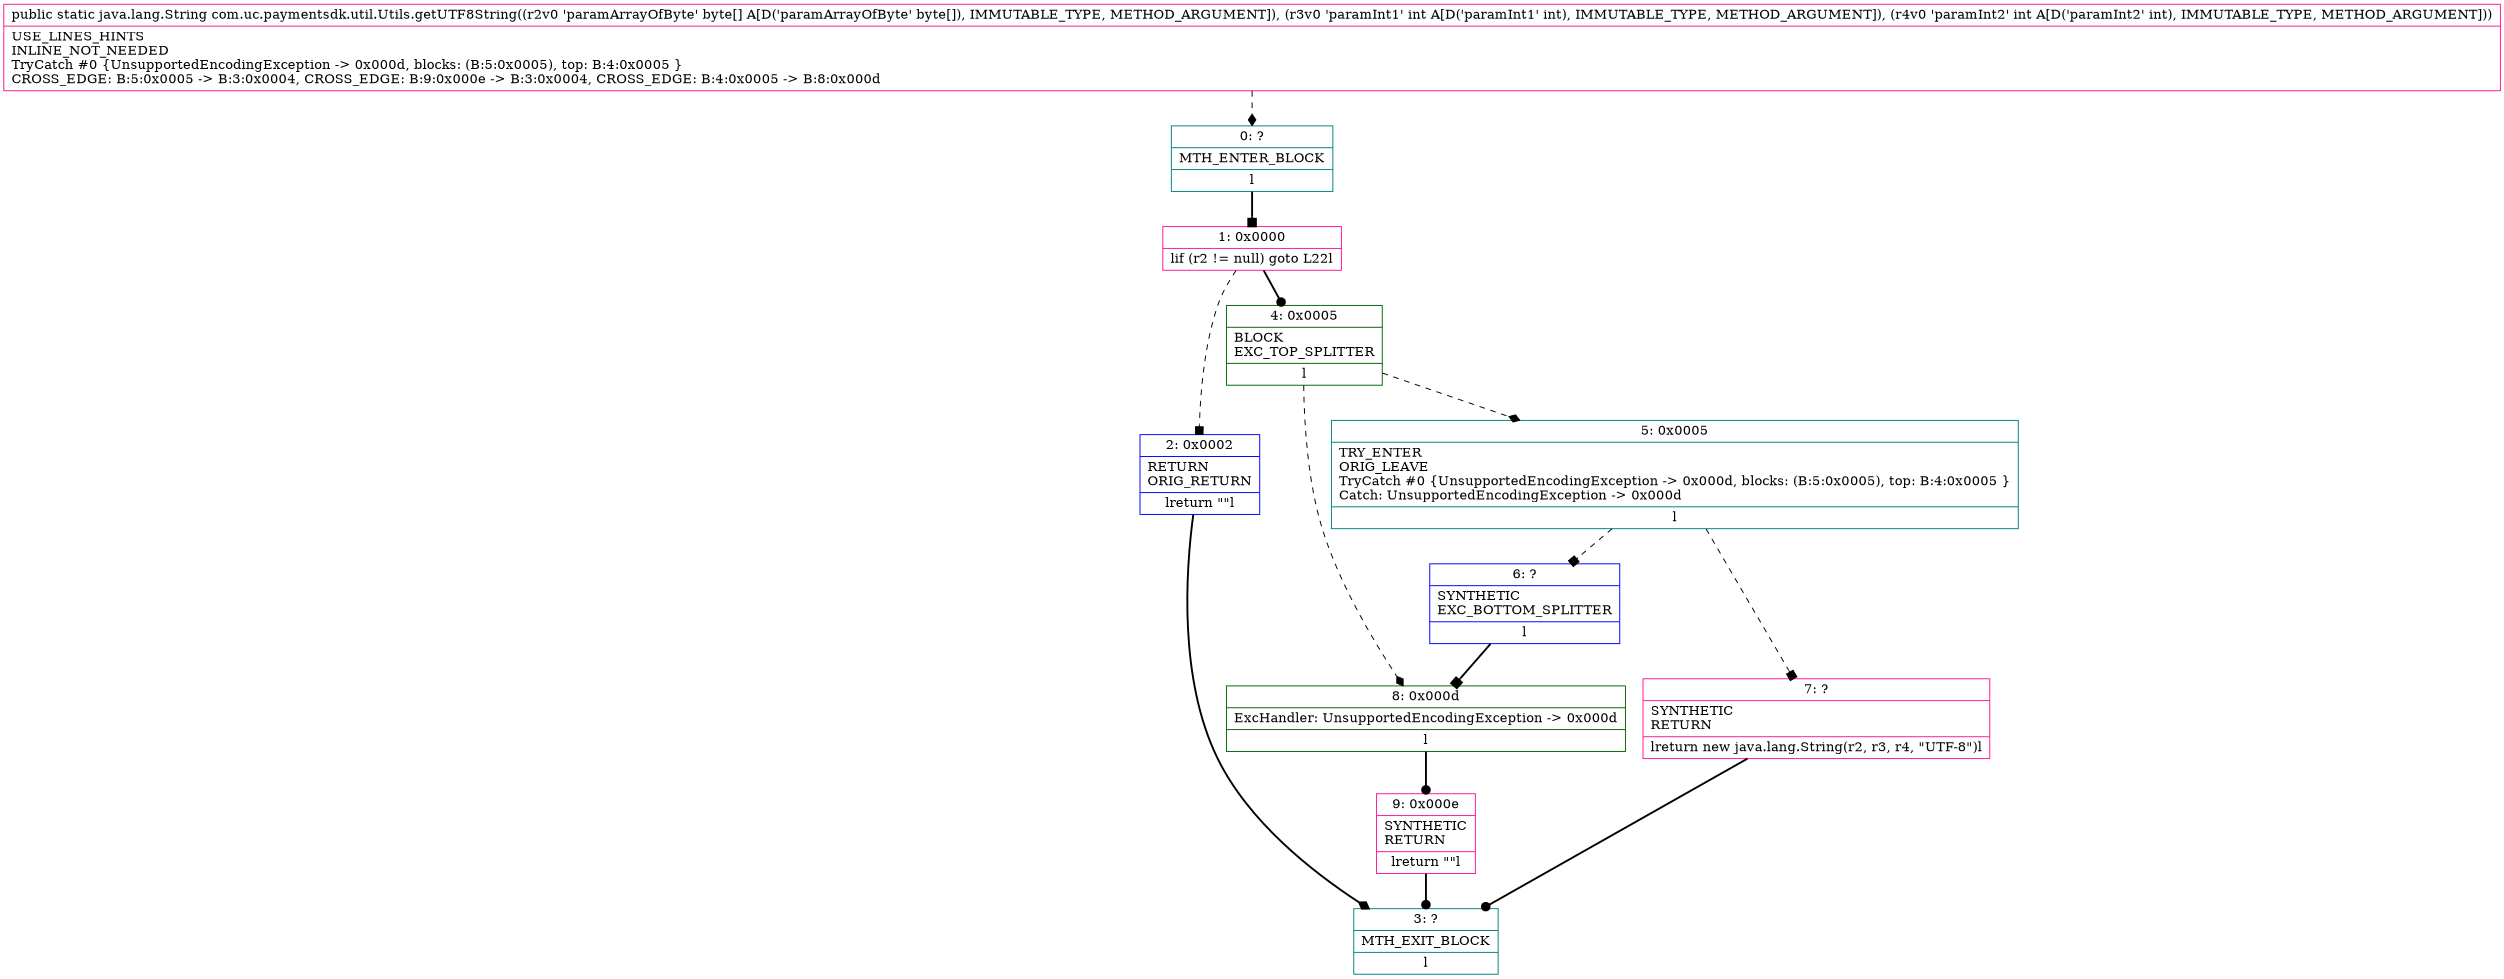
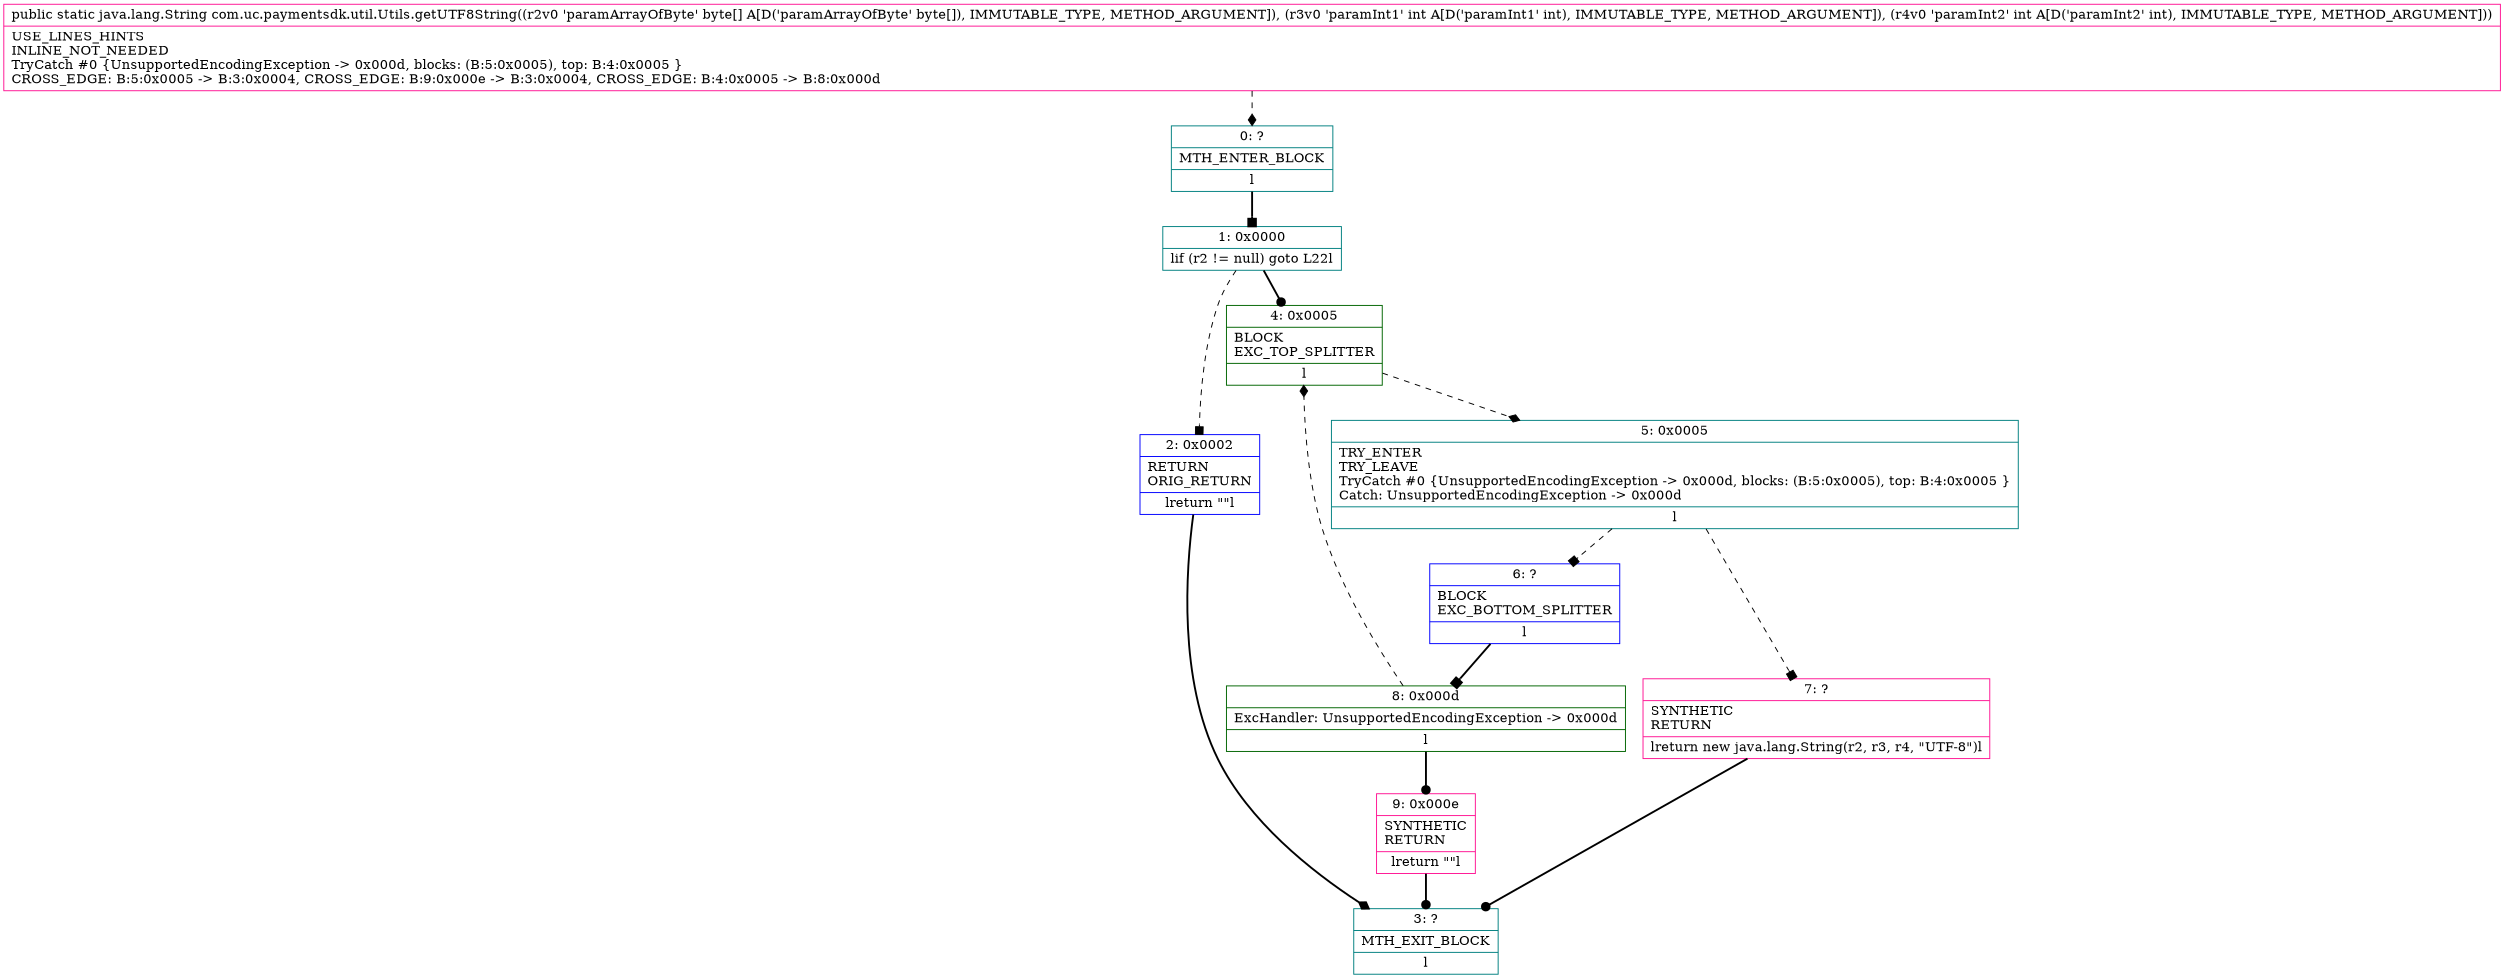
node "1: 0x0000": color deeppink -> teal
node "5: 0x0005": text "ORIG_LEAVE" -> "TRY_LEAVE"
edge "4: 0x0005" -> "8: 0x000d": reversed
node "6: ?": text "SYNTHETIC" -> "BLOCK"
